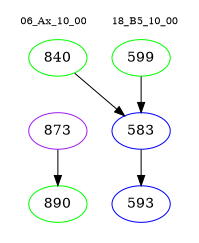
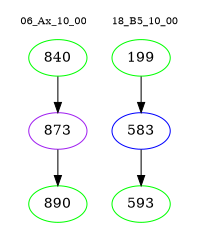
node "599": label "599" -> "199"
edge "840" -> "583": now "840" -> "873"
node "593": color blue -> green
